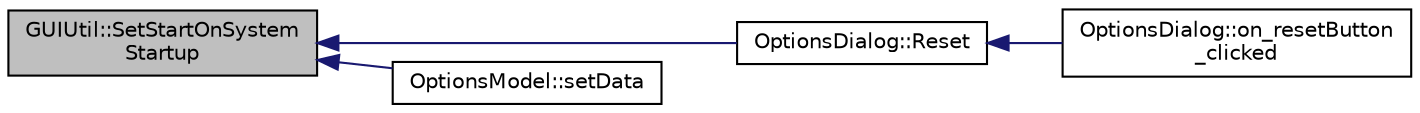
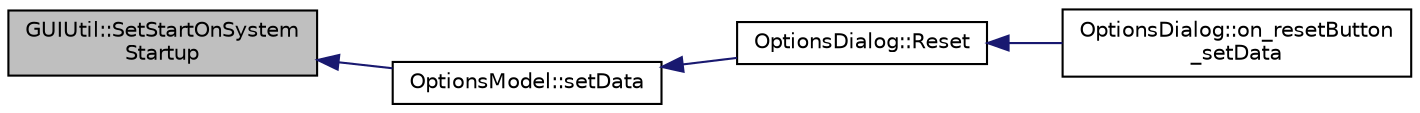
edge "OptionsDialog::Reset" -> "GUIUtil::SetStartOnSystem Startup": now "OptionsDialog::Reset" -> "OptionsModel::setData"
node "OptionsDialog::on_resetButton _clicked": label "OptionsDialog::on_resetButton _clicked" -> "OptionsDialog::on_resetButton _setData"
